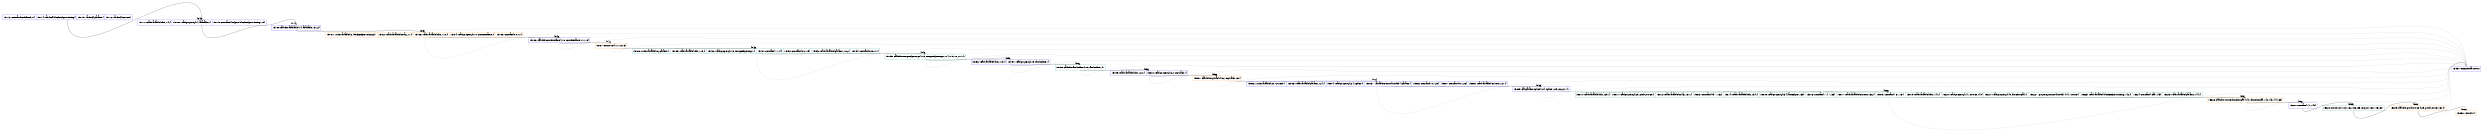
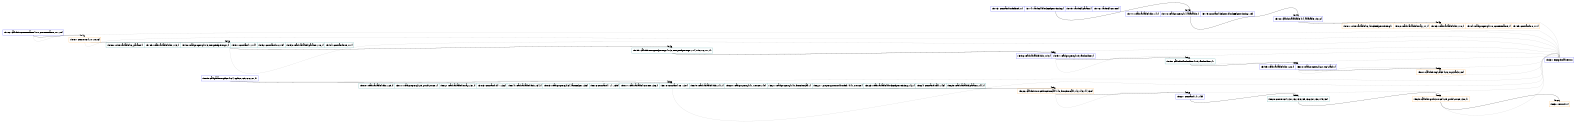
edge "15781: write-variable[v2,'blockHelperMissing']*" -> "15786: call-this.contextName [v10,'contextName',v11,v8]": removed
node "15802: write-variable[v20,'current']*": removed
